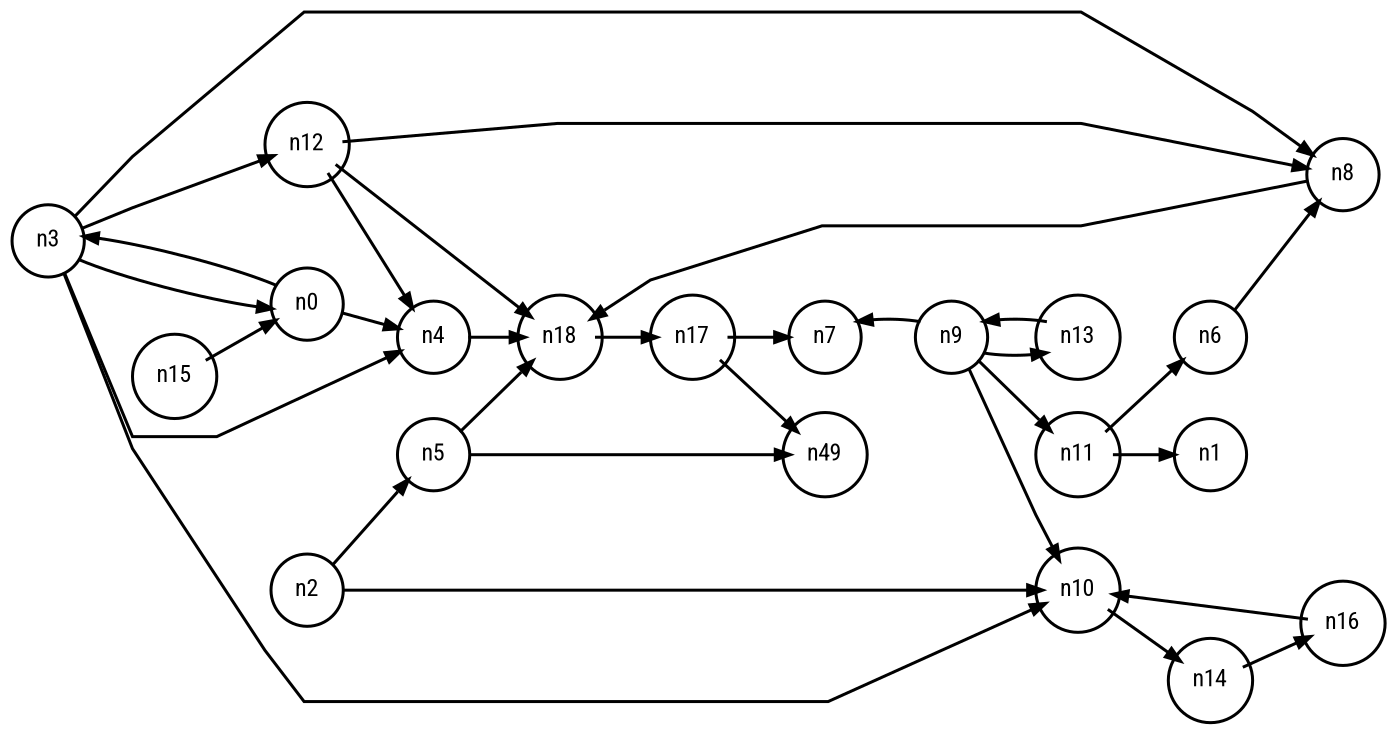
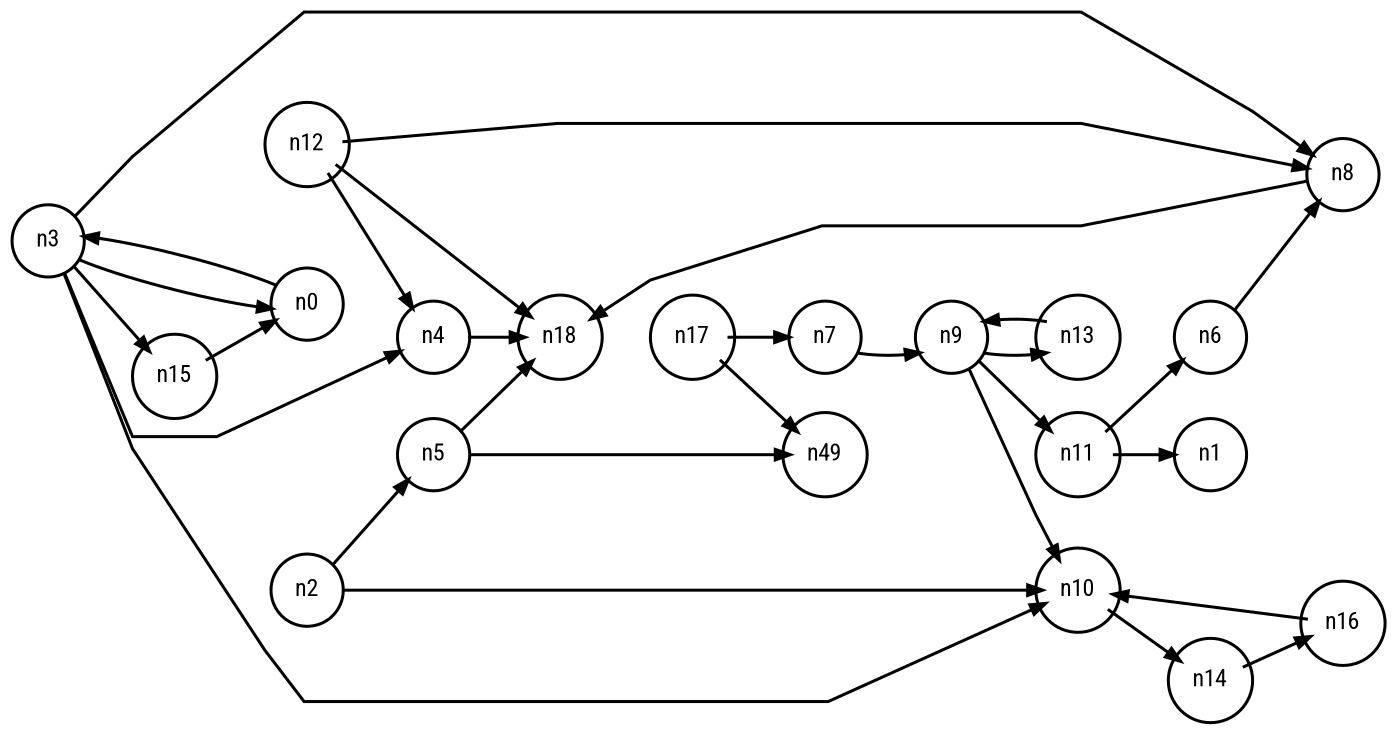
edge "n3" -> "n12": now "n3" -> "n15"
edge "n0" -> "n4": removed
edge "n9" -> "n7": reversed
edge "n18" -> "n17": removed
